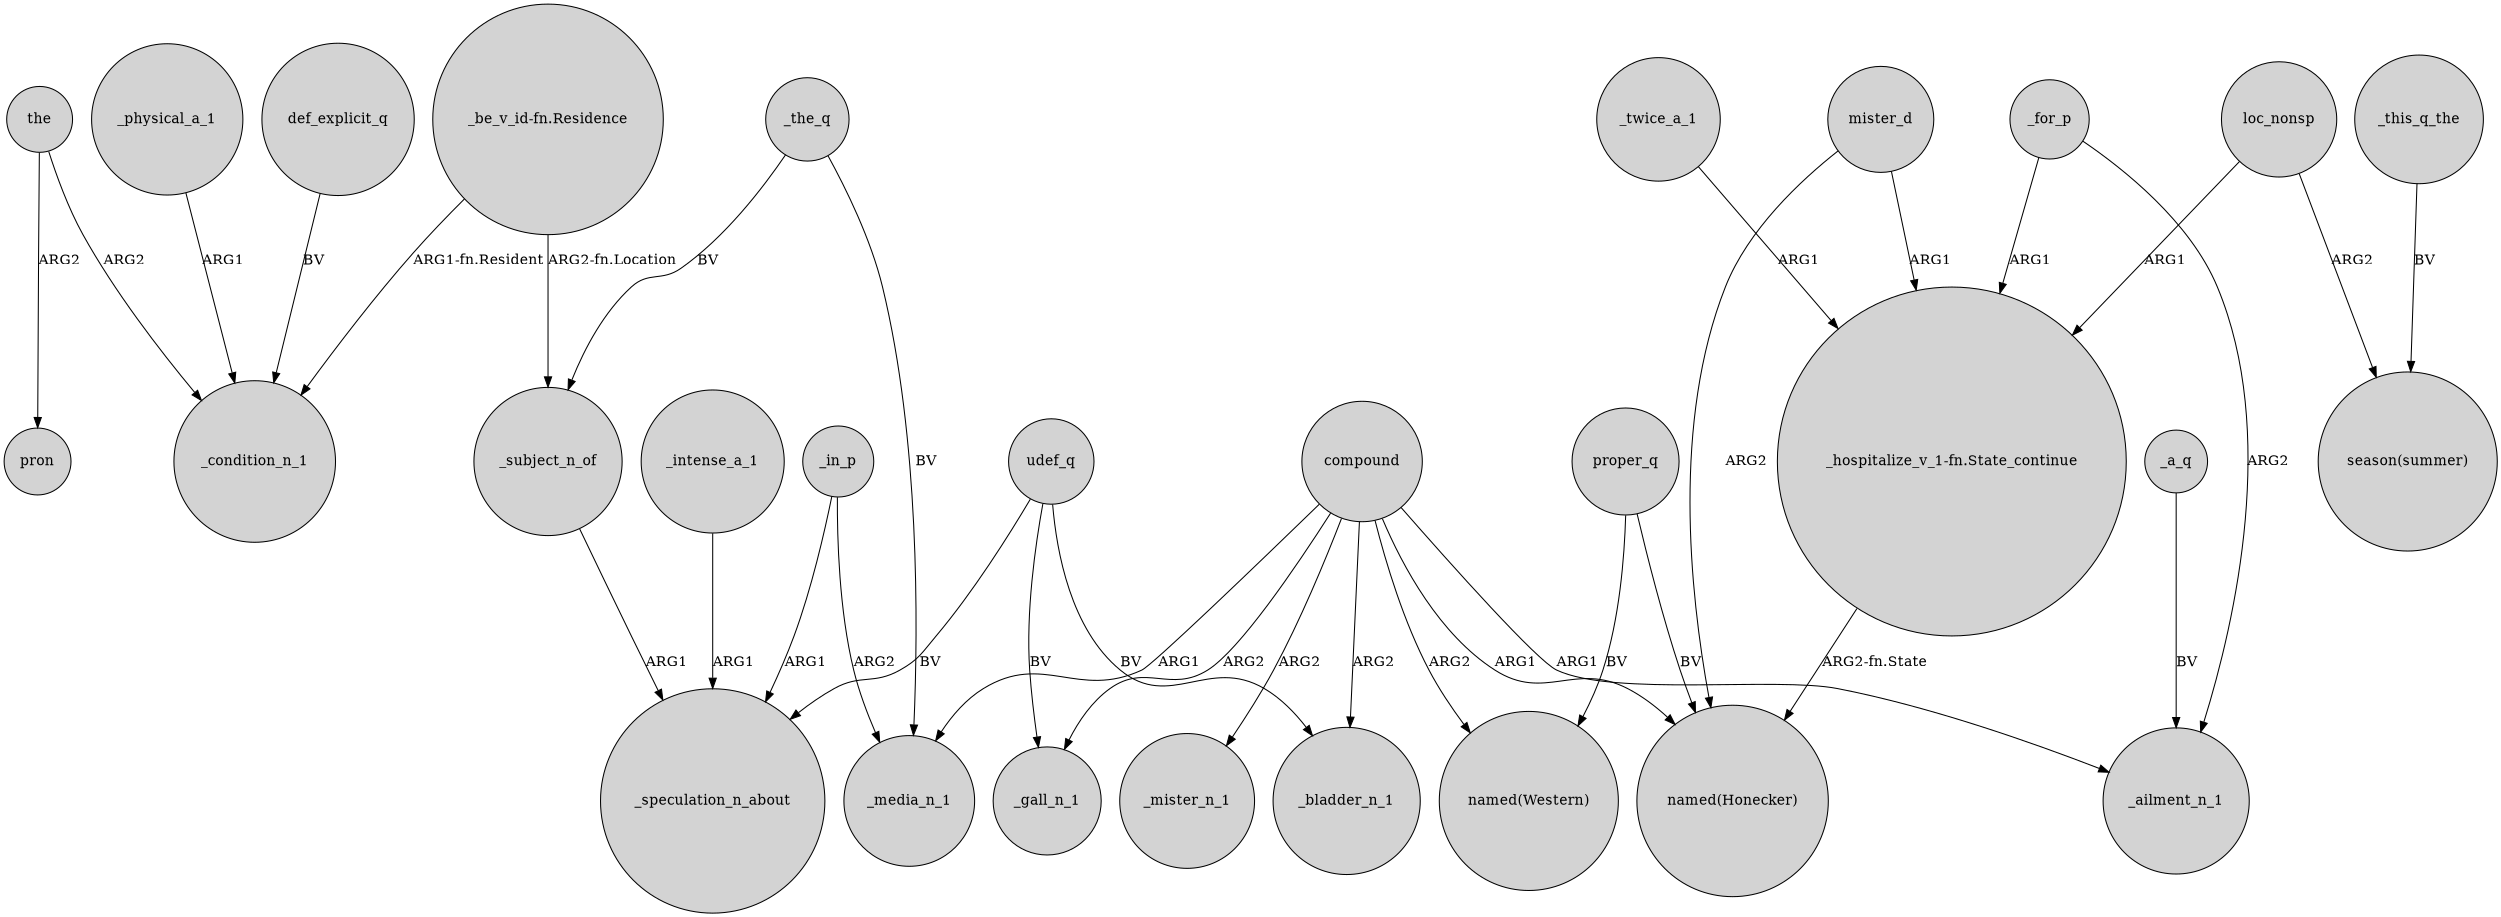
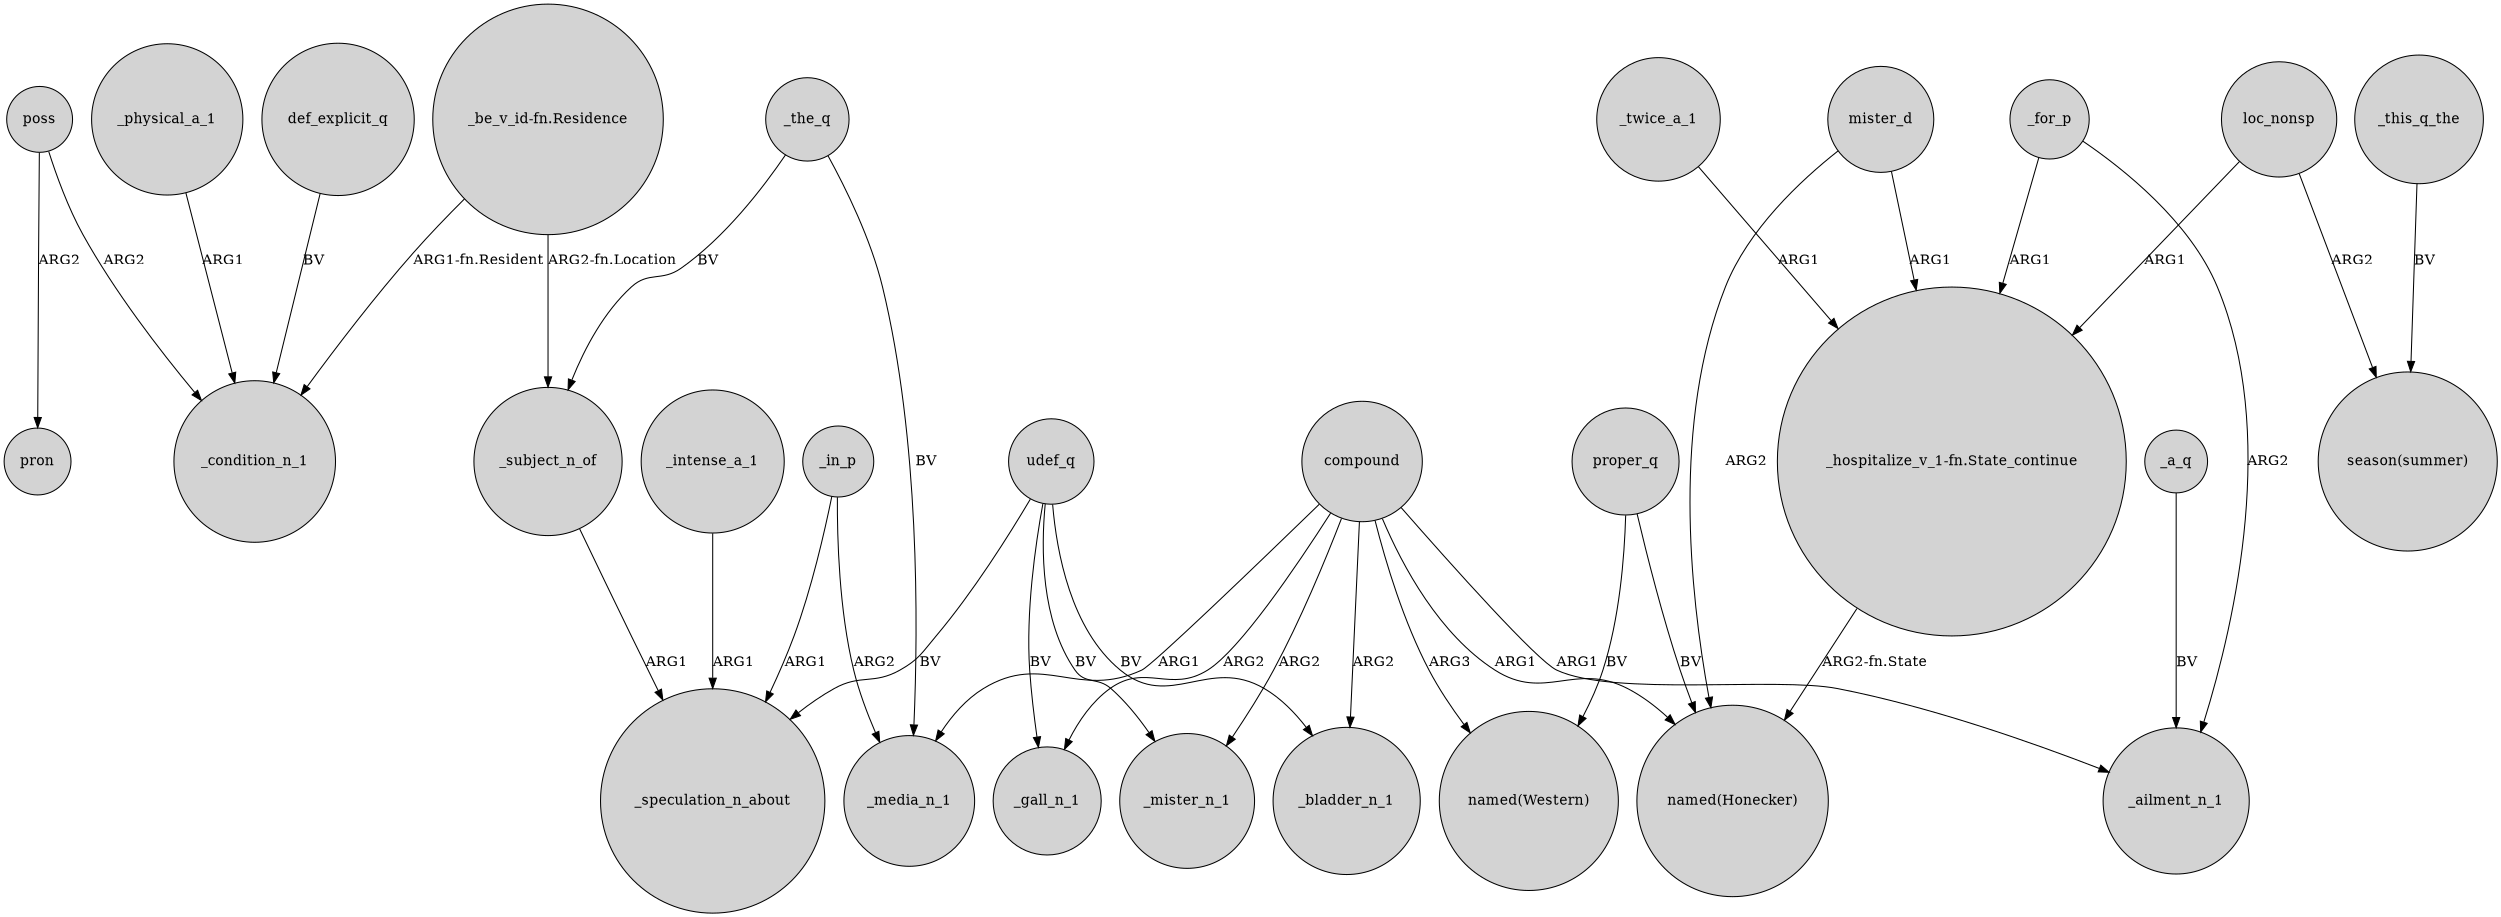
node "the": label "the" -> "poss"
edge "udef_q" -> "_mister_n_1": added, label "BV"
edge "compound" -> "named(Western)": label "ARG2" -> "ARG3"
